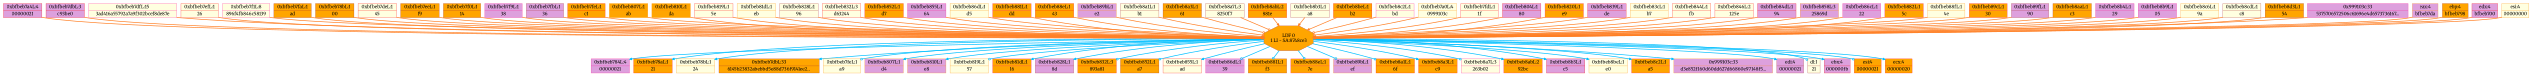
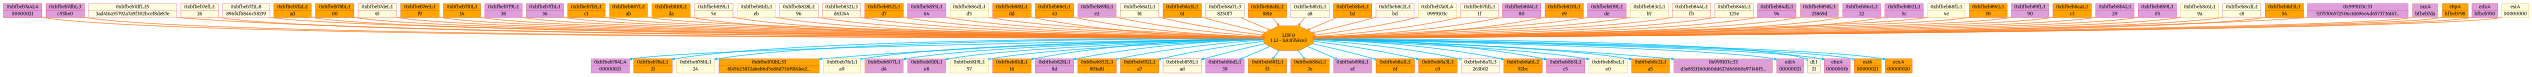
node "0xbfbeb882L:1": fillcolor orange -> plum
